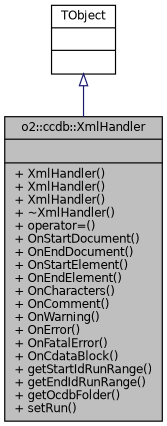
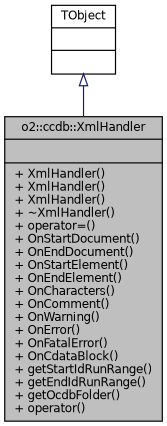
node "o2::ccdb::XmlHandler": text "+ setRun()" -> "+ operator()"
